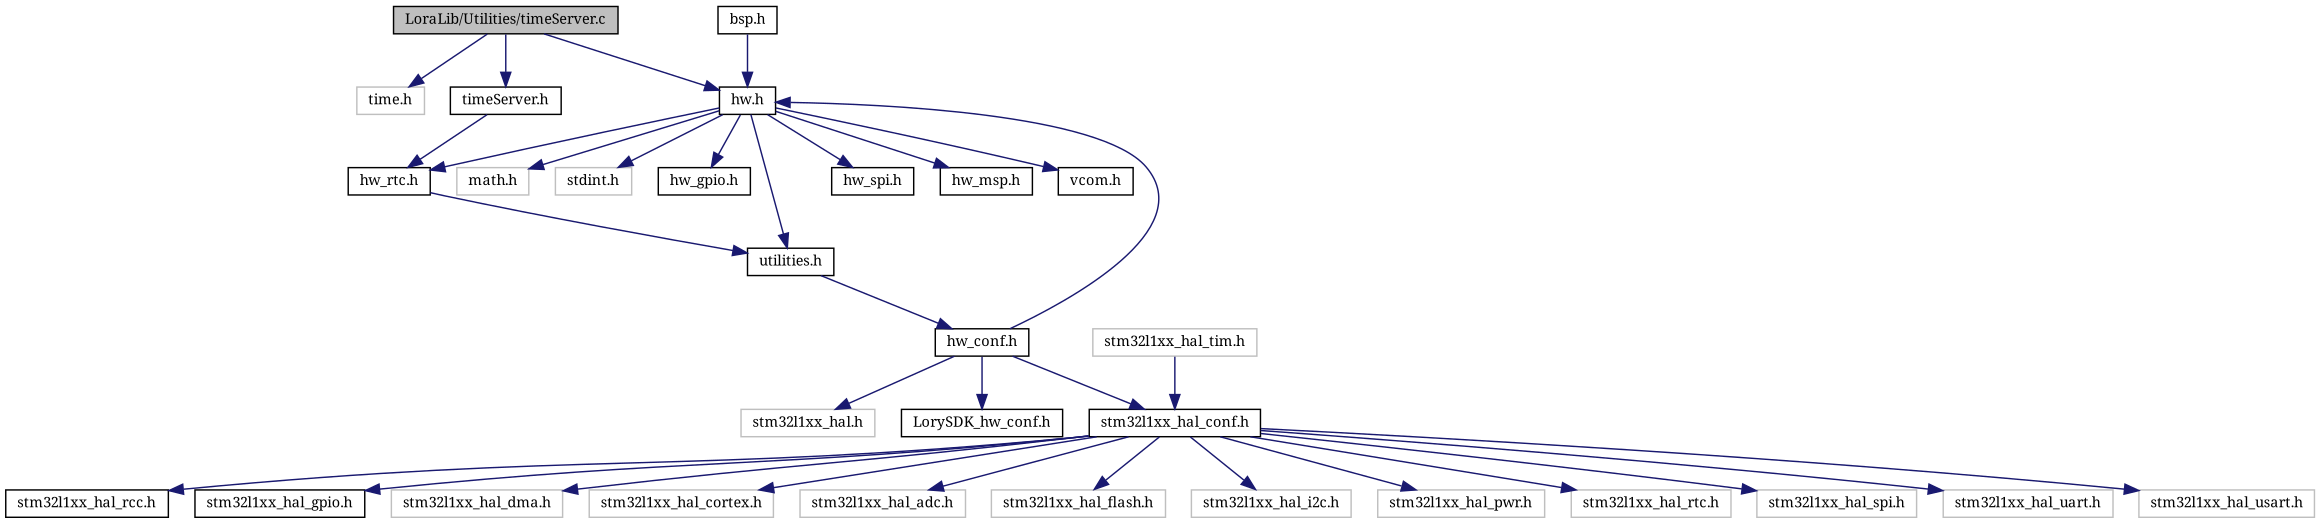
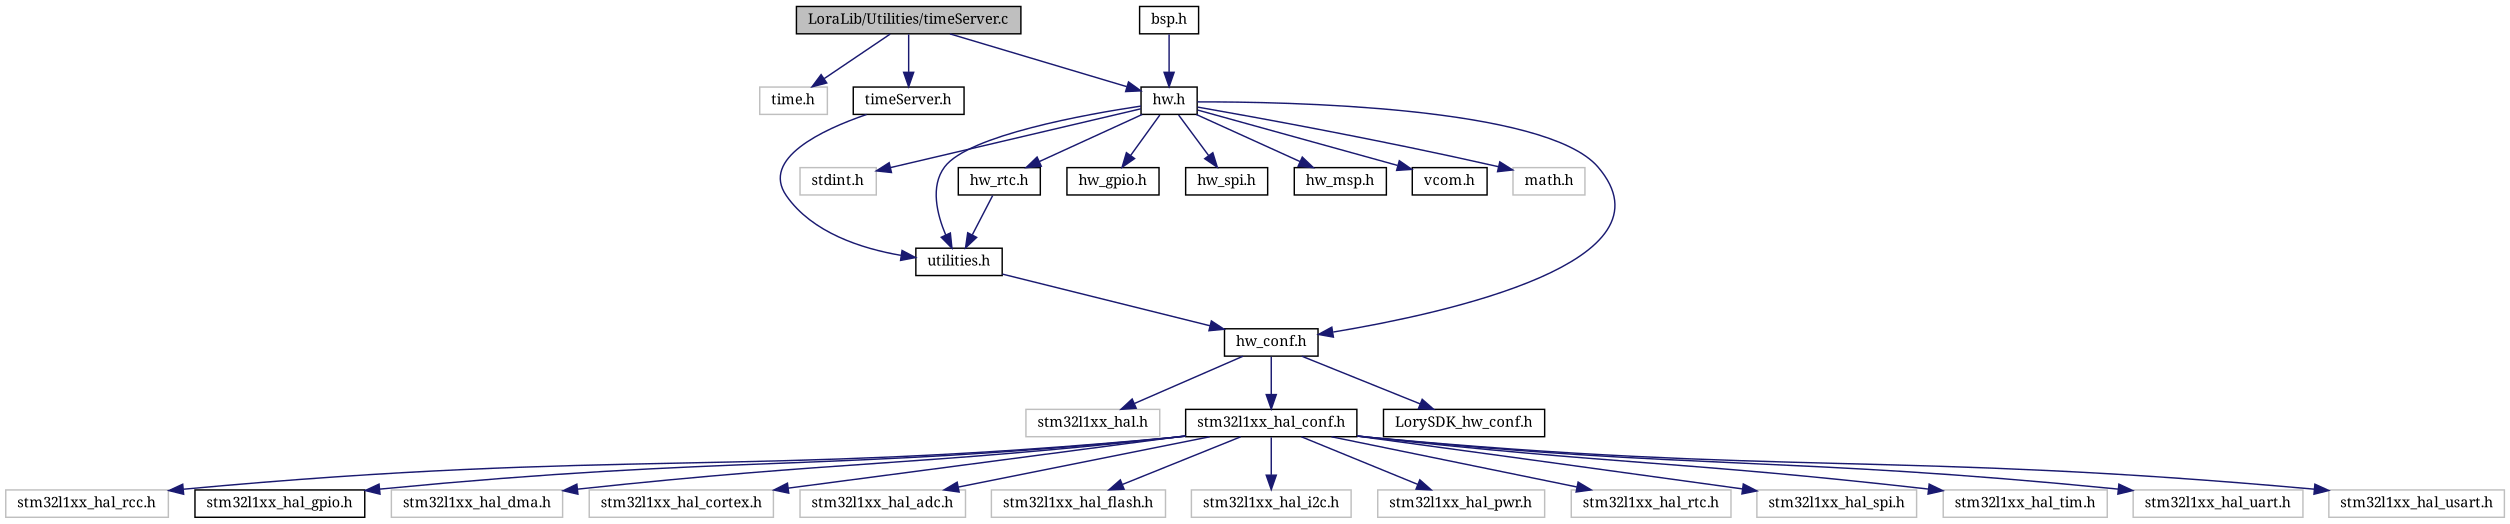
edge "timeServer.h" -> "hw_rtc.h": now "timeServer.h" -> "utilities.h"
edge "hw_conf.h" -> "hw.h": reversed
edge "stm32l1xx_hal_tim.h" -> "stm32l1xx_hal_conf.h": reversed
node "stm32l1xx_hal_rcc.h": color black -> grey75
